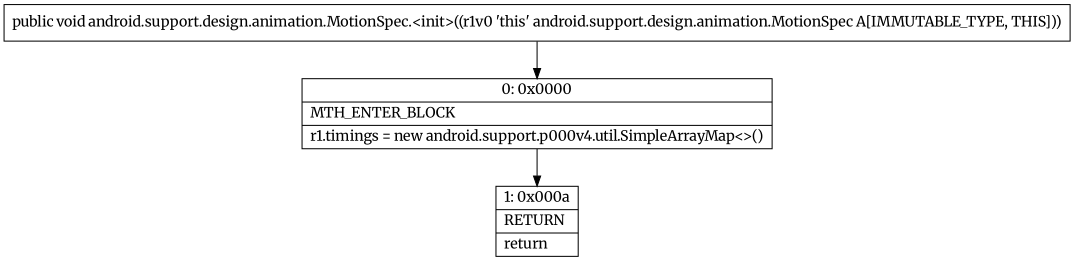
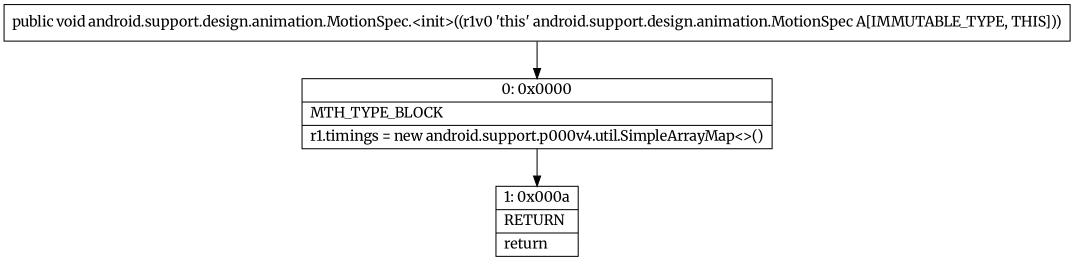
node "0: 0x0000": text "MTH_ENTER_BLOCK" -> "MTH_TYPE_BLOCK"
